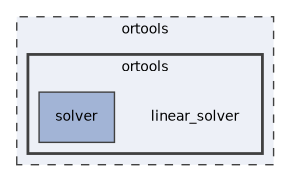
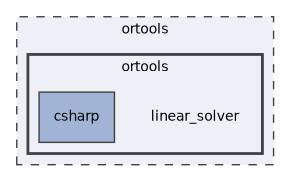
node "solver": label "solver" -> "csharp"
